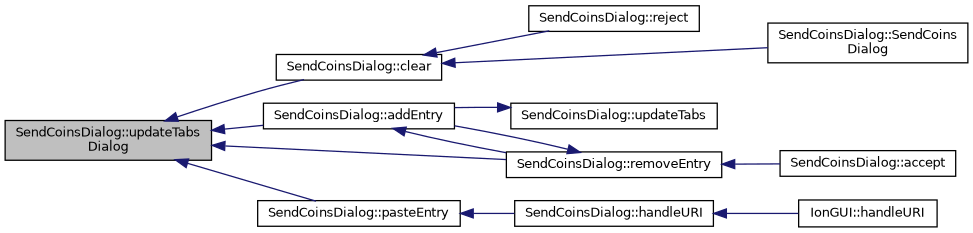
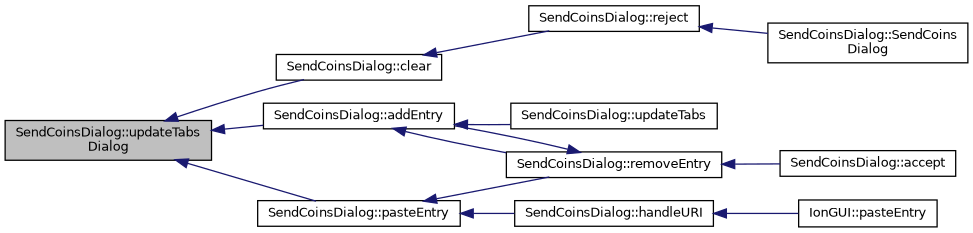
edge "SendCoinsDialog::SendCoins Dialog" -> "SendCoinsDialog::clear": now "SendCoinsDialog::SendCoins Dialog" -> "SendCoinsDialog::reject"
edge "SendCoinsDialog::addEntry" -> "SendCoinsDialog::updateTabs": reversed
edge "SendCoinsDialog::removeEntry" -> "SendCoinsDialog::updateTabs Dialog": now "SendCoinsDialog::removeEntry" -> "SendCoinsDialog::pasteEntry"
node "IonGUI::handleURI": label "IonGUI::handleURI" -> "IonGUI::pasteEntry"
